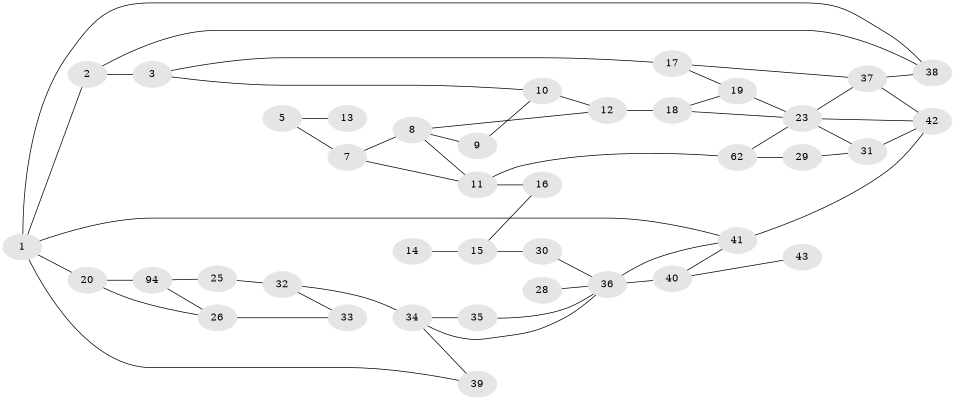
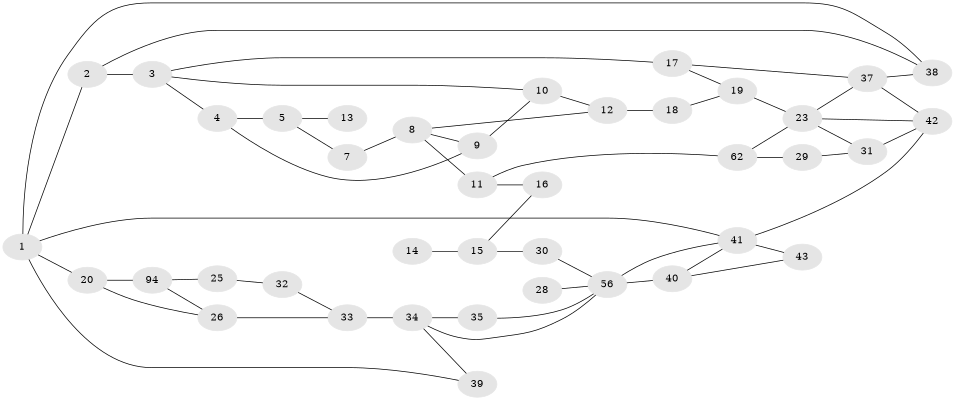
edge "18" -- "23": removed
node "4": added
edge "7" -- "11": removed
edge "41" -- "43": added
node "36": label "36" -> "56"
edge "32" -- "34": now "33" -- "34"
